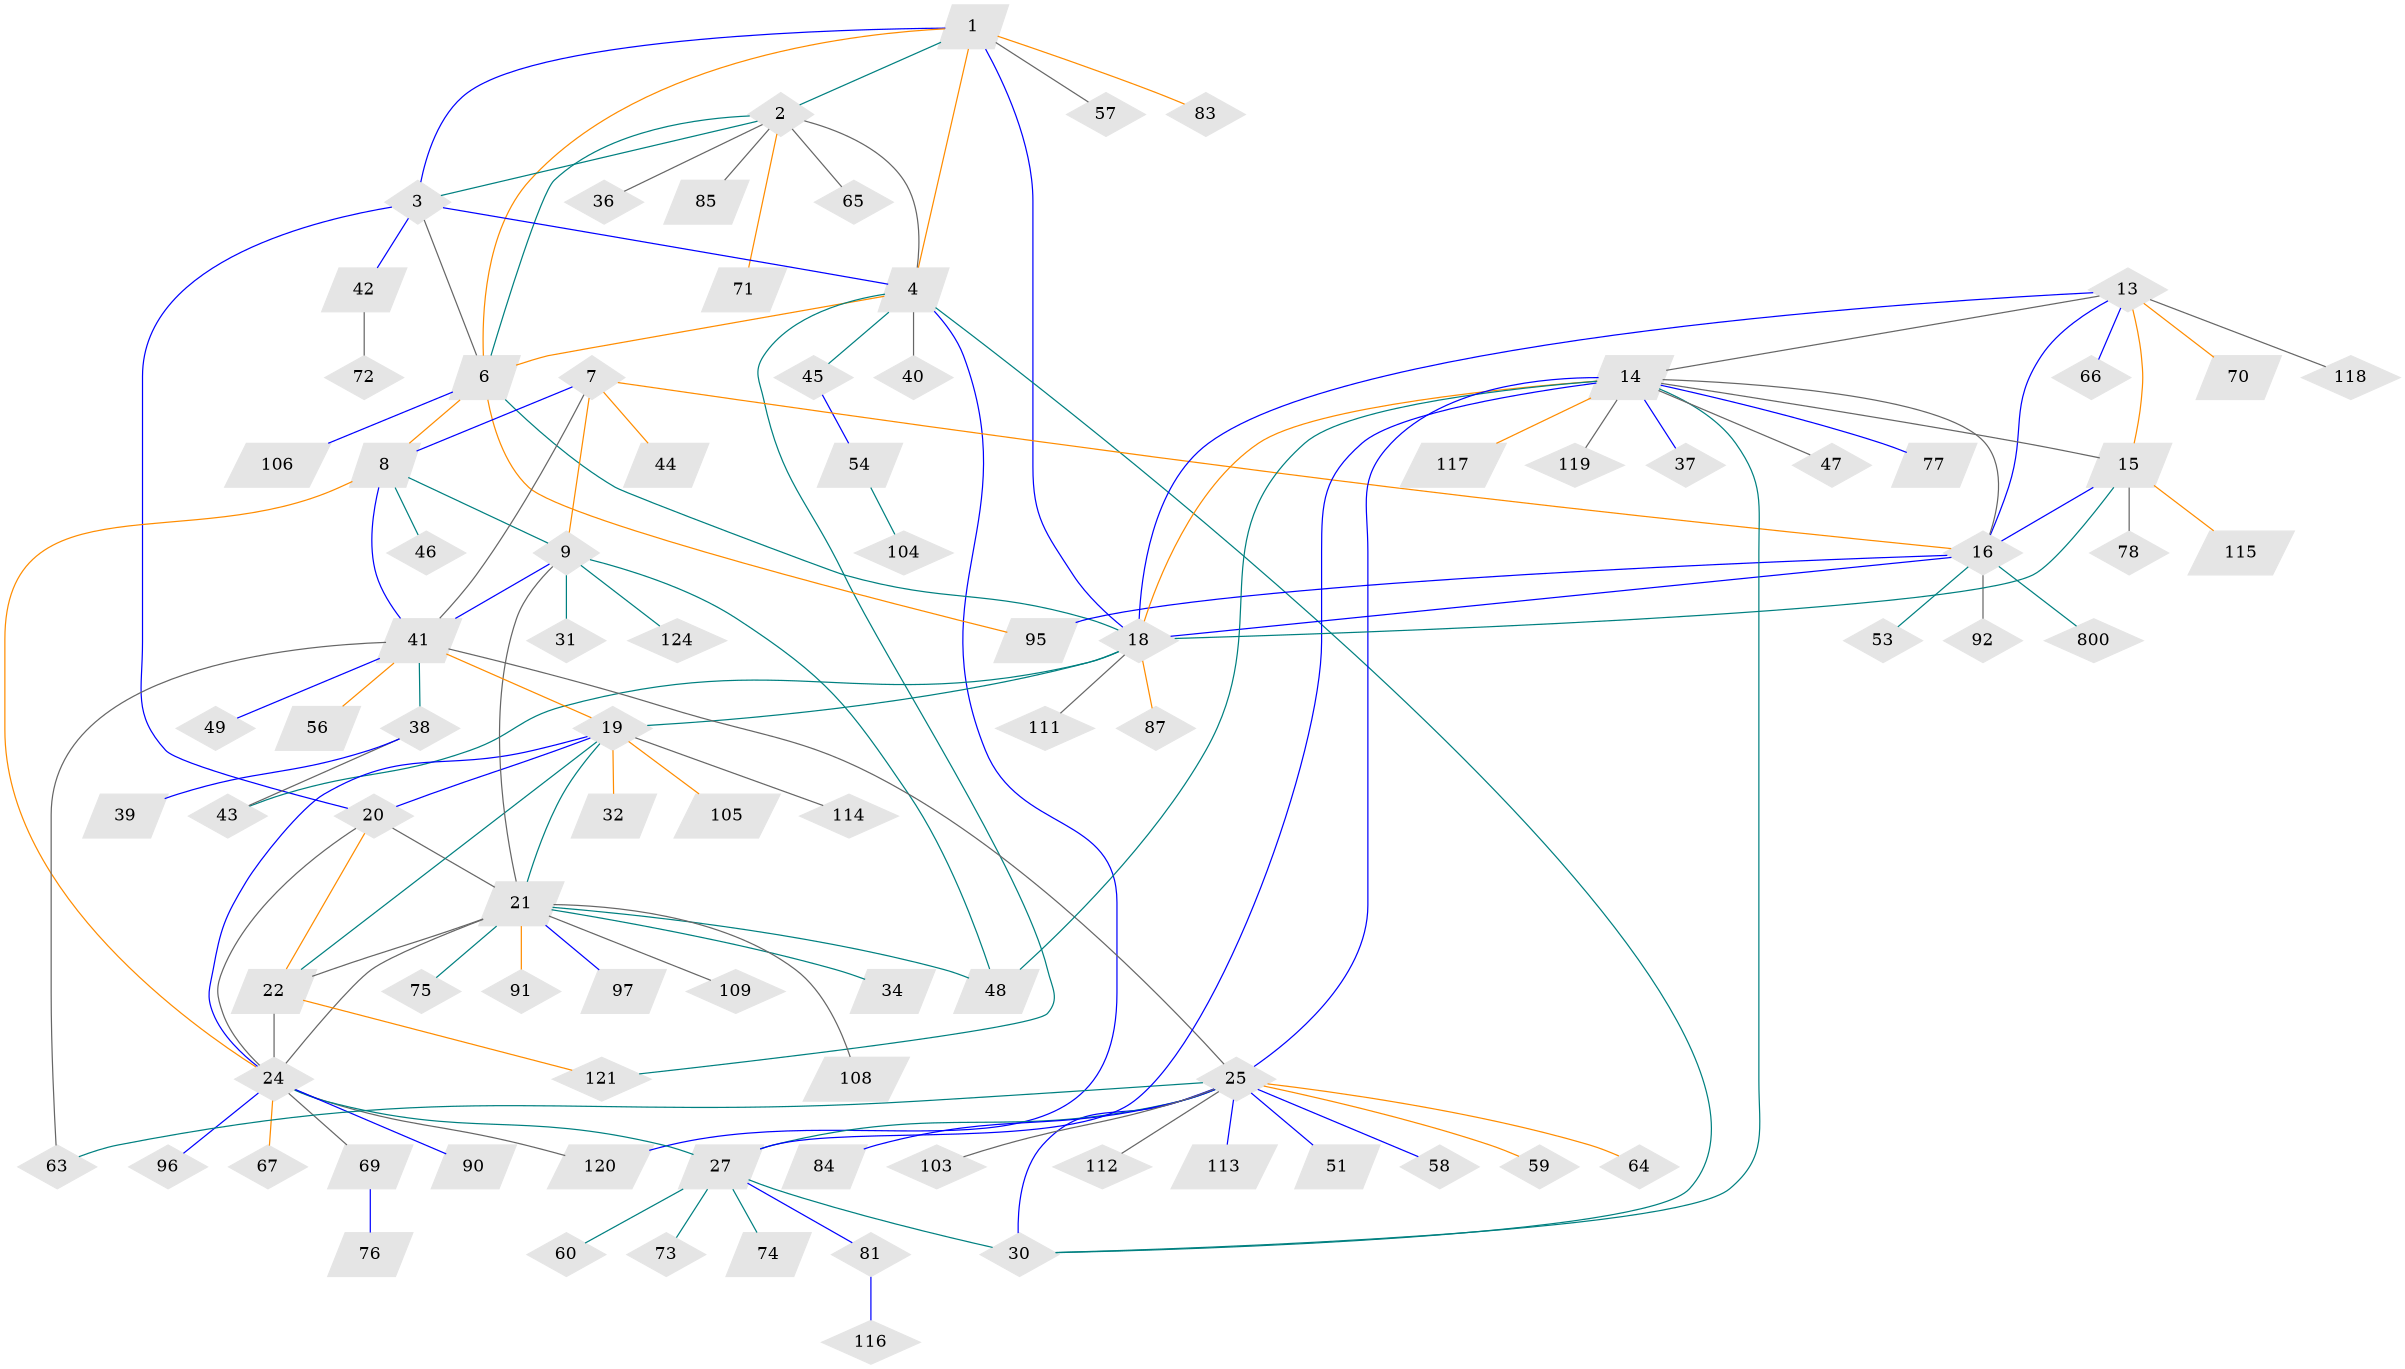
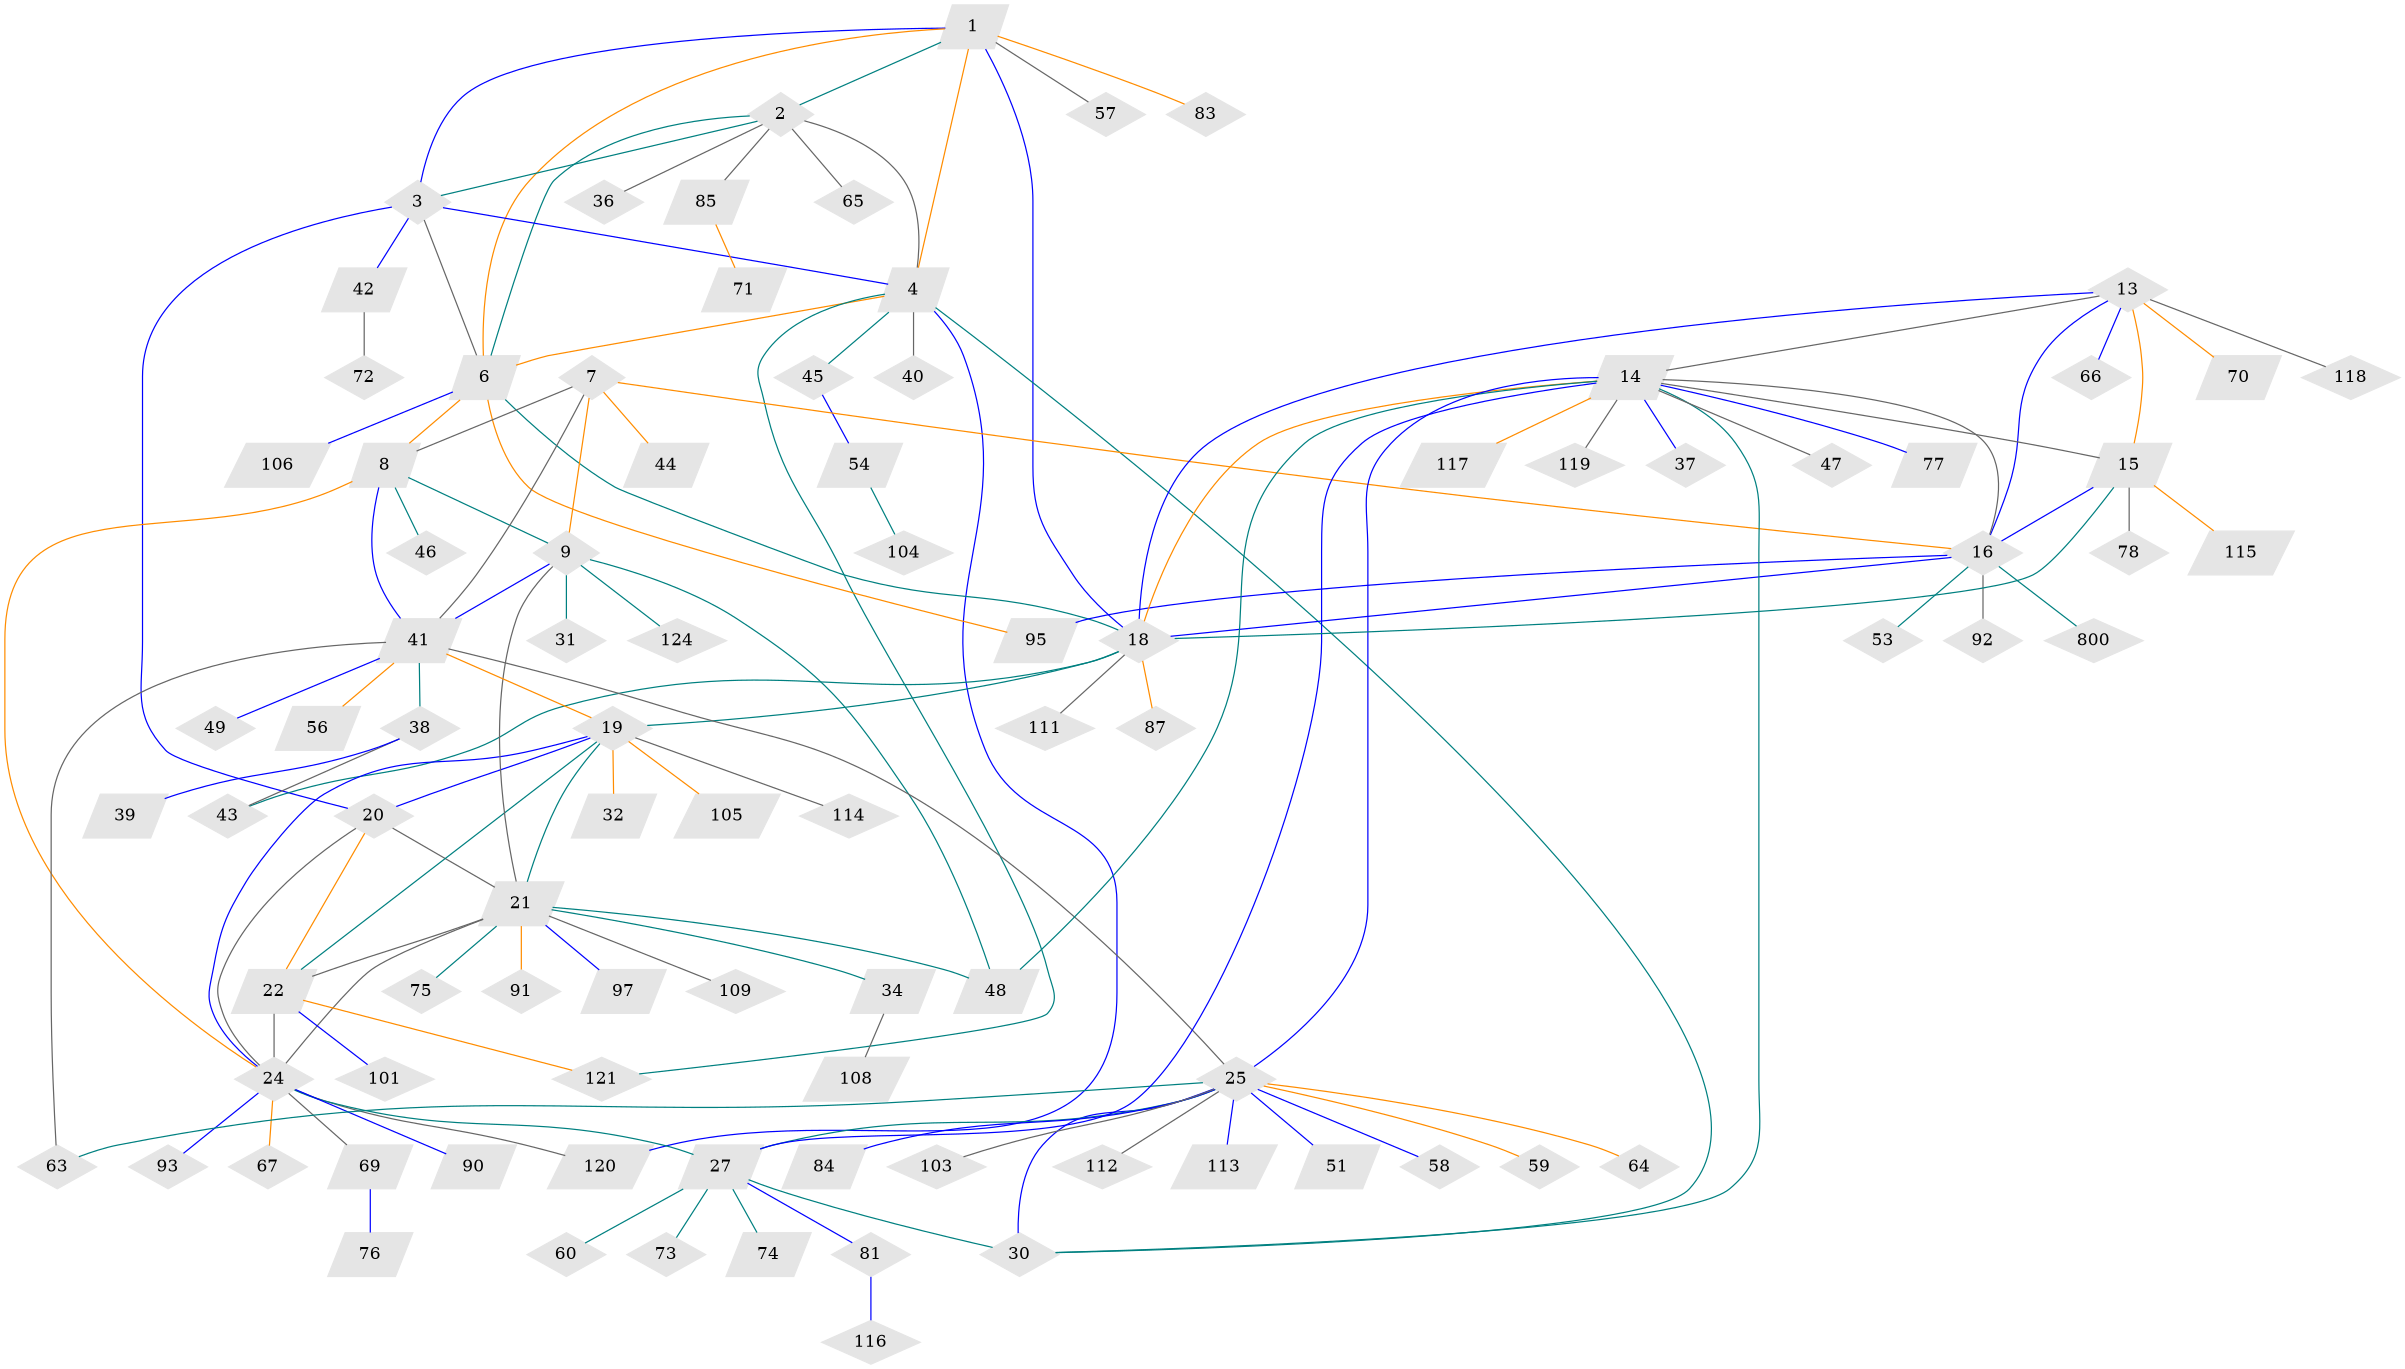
edge "2" -- "71": now "85" -- "71"
edge "7" -- "8": color blue -> gray40
edge "21" -- "108": now "34" -- "108"
node "101": added
node "96": label "96" -> "93"
